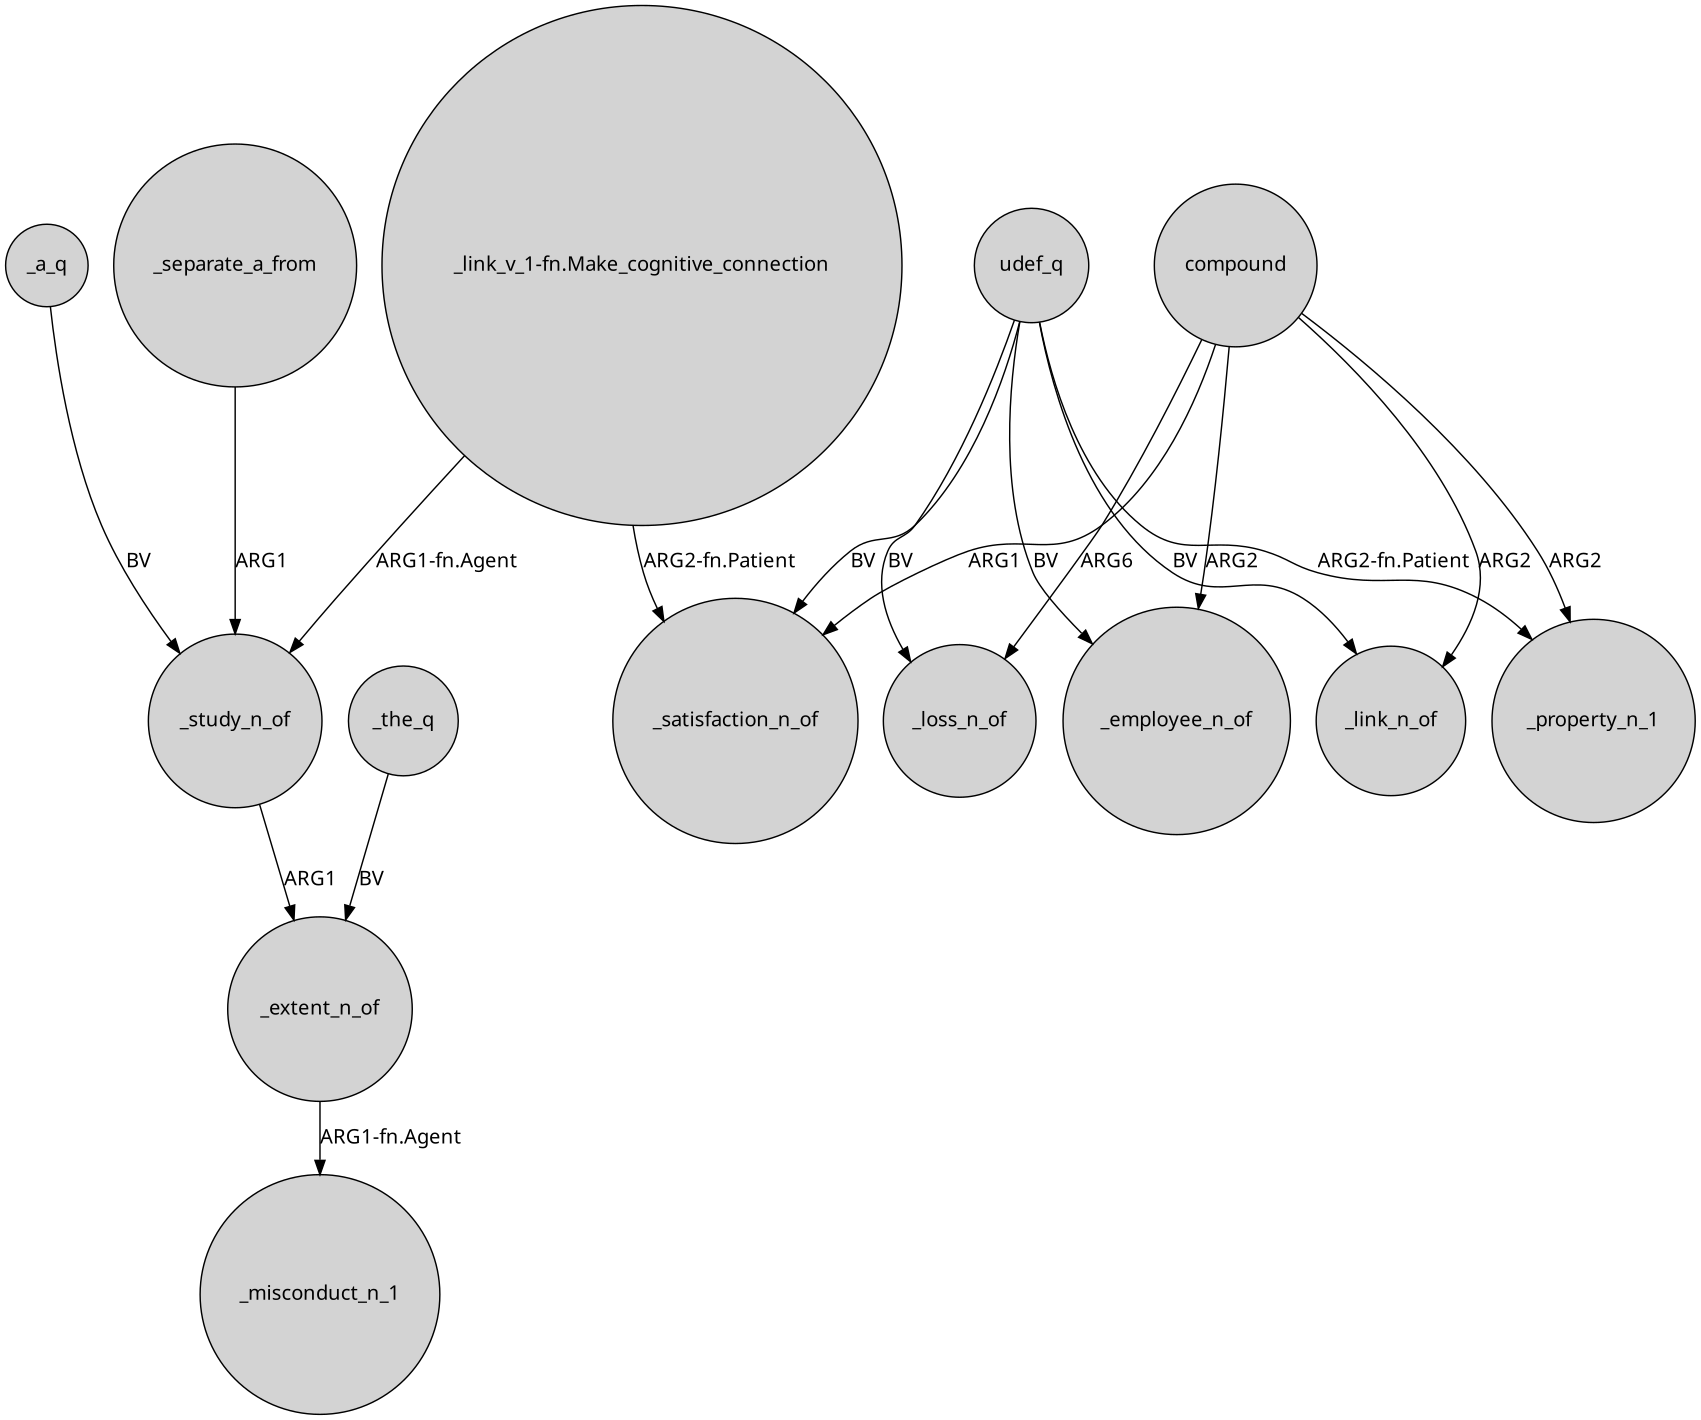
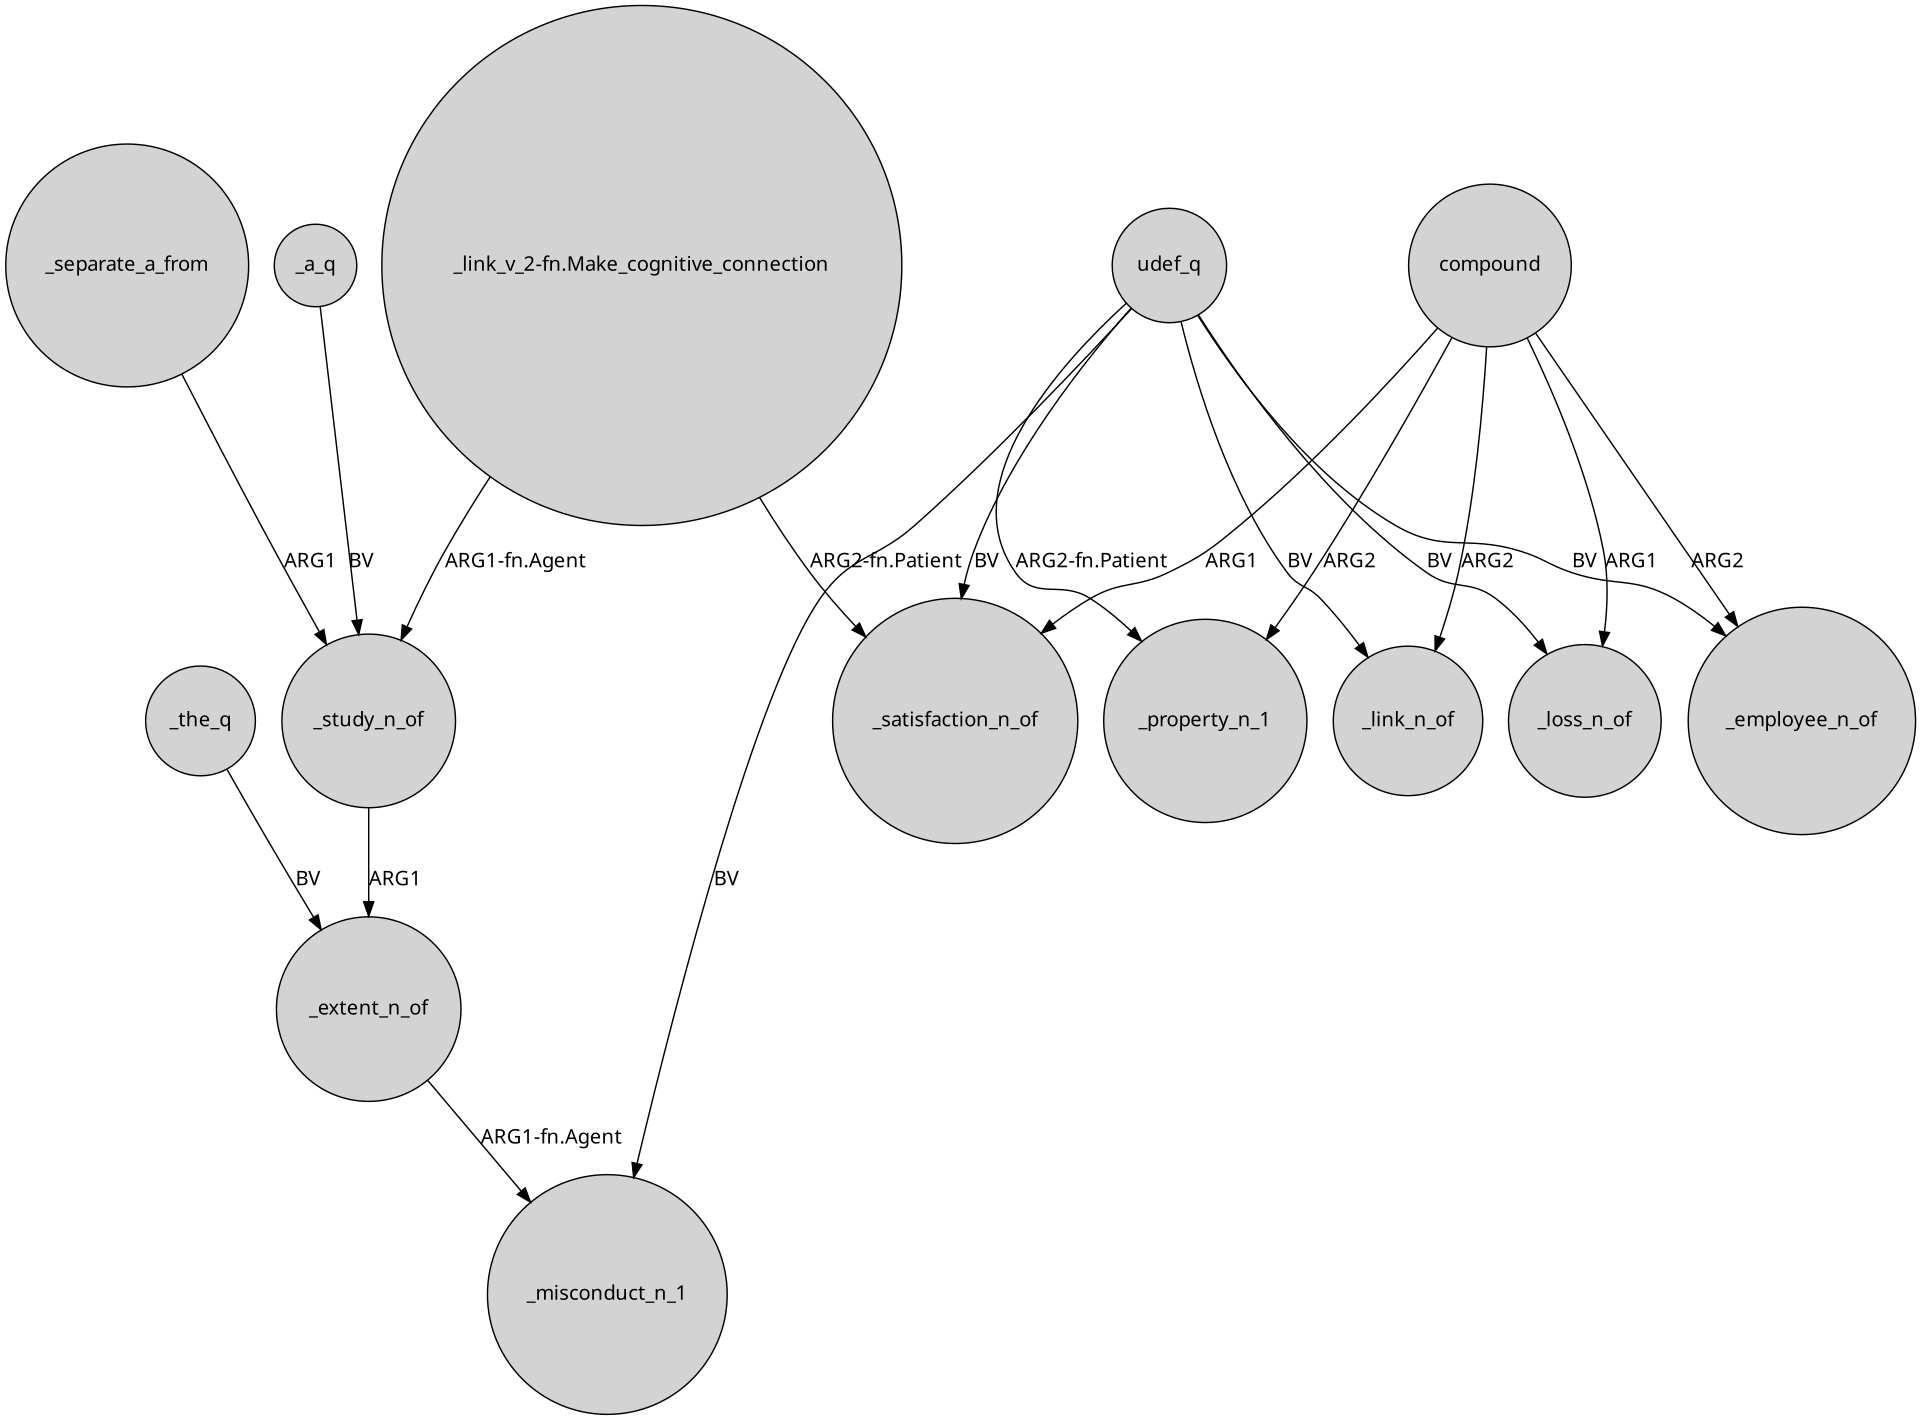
node "_link_v_1-fn.Make_cognitive_connection": label "_link_v_1-fn.Make_cognitive_connection" -> "_link_v_2-fn.Make_cognitive_connection"
edge "compound" -> "_loss_n_of": label "ARG6" -> "ARG1"
edge "udef_q" -> "_misconduct_n_1": added, label "BV"
